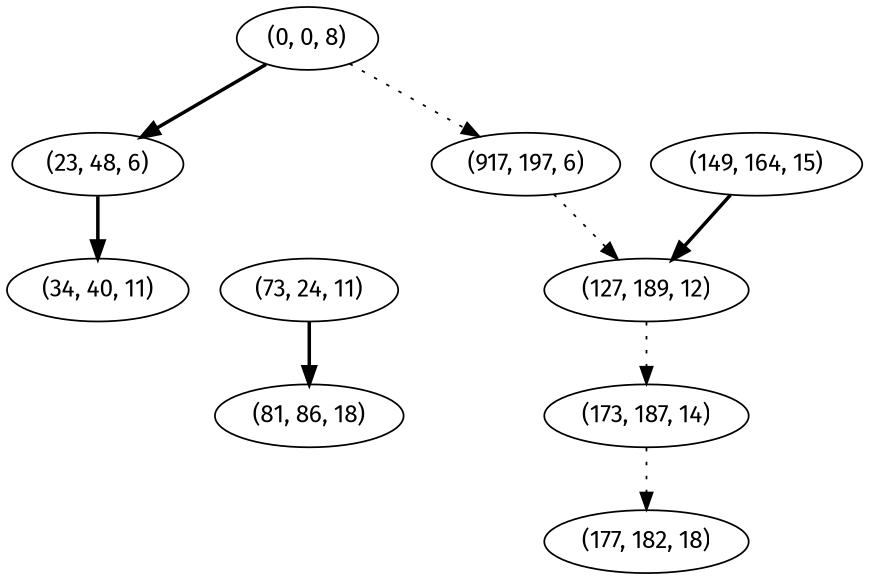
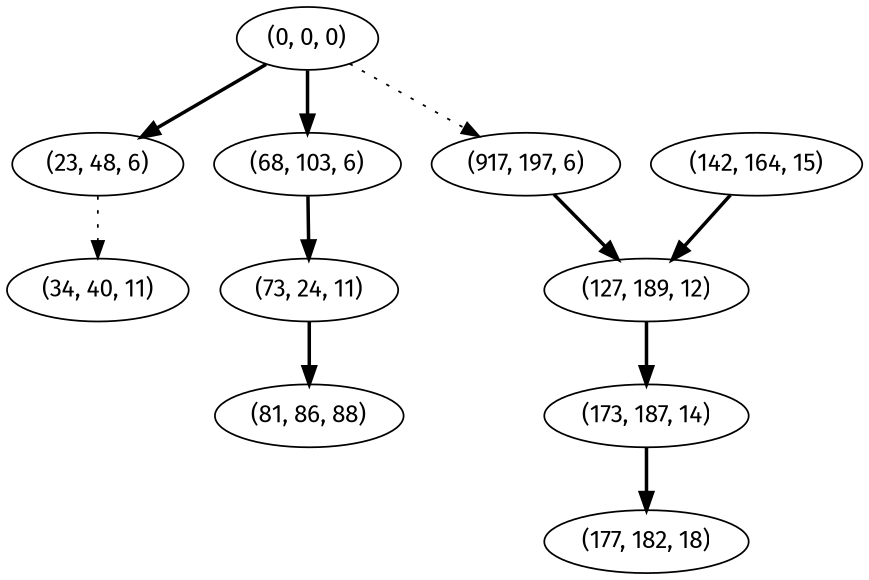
node "(0, 0, 8)": label "(0, 0, 8)" -> "(0, 0, 0)"
node "(68, 103, 6)": added
node "(149, 164, 15)": label "(149, 164, 15)" -> "(142, 164, 15)"
edge "(23, 48, 6)" -> "(34, 40, 11)": style bold -> dotted
edge "(917, 197, 6)" -> "(127, 189, 12)": style dotted -> bold
edge "(127, 189, 12)" -> "(173, 187, 14)": style dotted -> bold
node "(81, 86, 18)": label "(81, 86, 18)" -> "(81, 86, 88)"
edge "(173, 187, 14)" -> "(177, 182, 18)": style dotted -> bold
